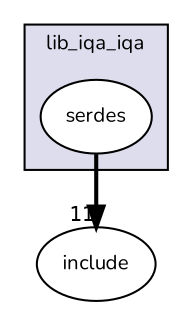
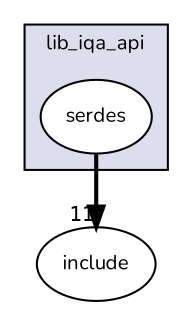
cluster "lib_iqa_iqa": label "lib_iqa_iqa" -> "lib_iqa_api"
